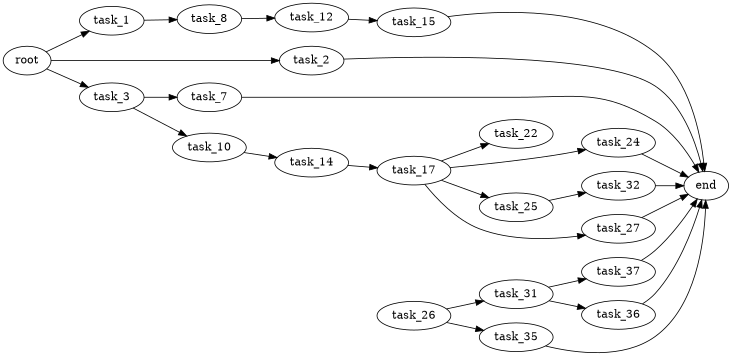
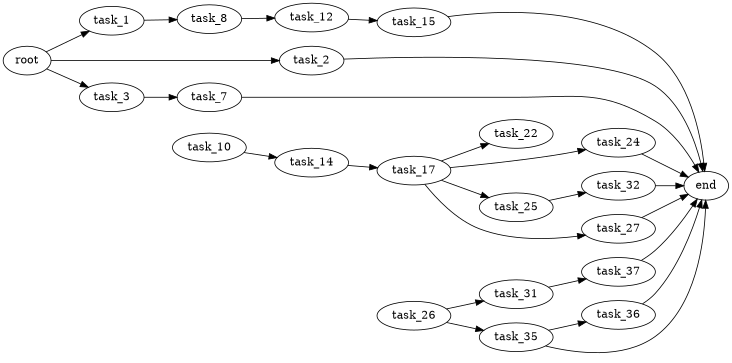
edge "task_3" -> "task_10": removed
edge "task_31" -> "task_36": now "task_35" -> "task_36"
